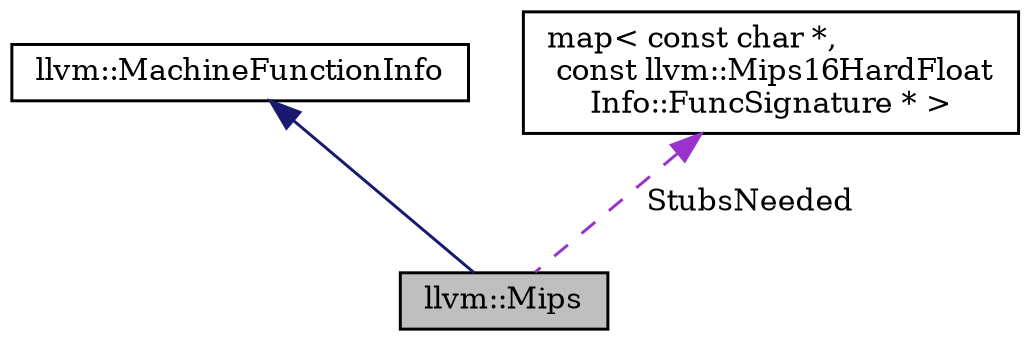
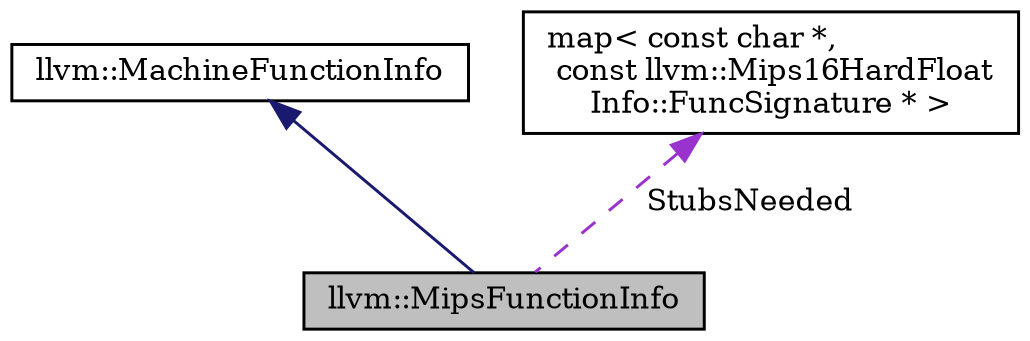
node "llvm::Mips": label "llvm::Mips" -> "llvm::MipsFunctionInfo"
